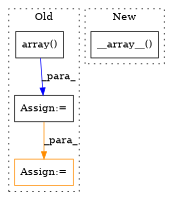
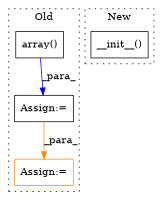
node "__array__()": label "__array__()" -> "__init__()"
